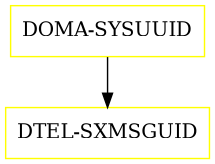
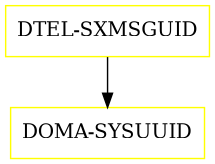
edge "DOMA-SYSUUID" -> "DTEL-SXMSGUID": reversed
